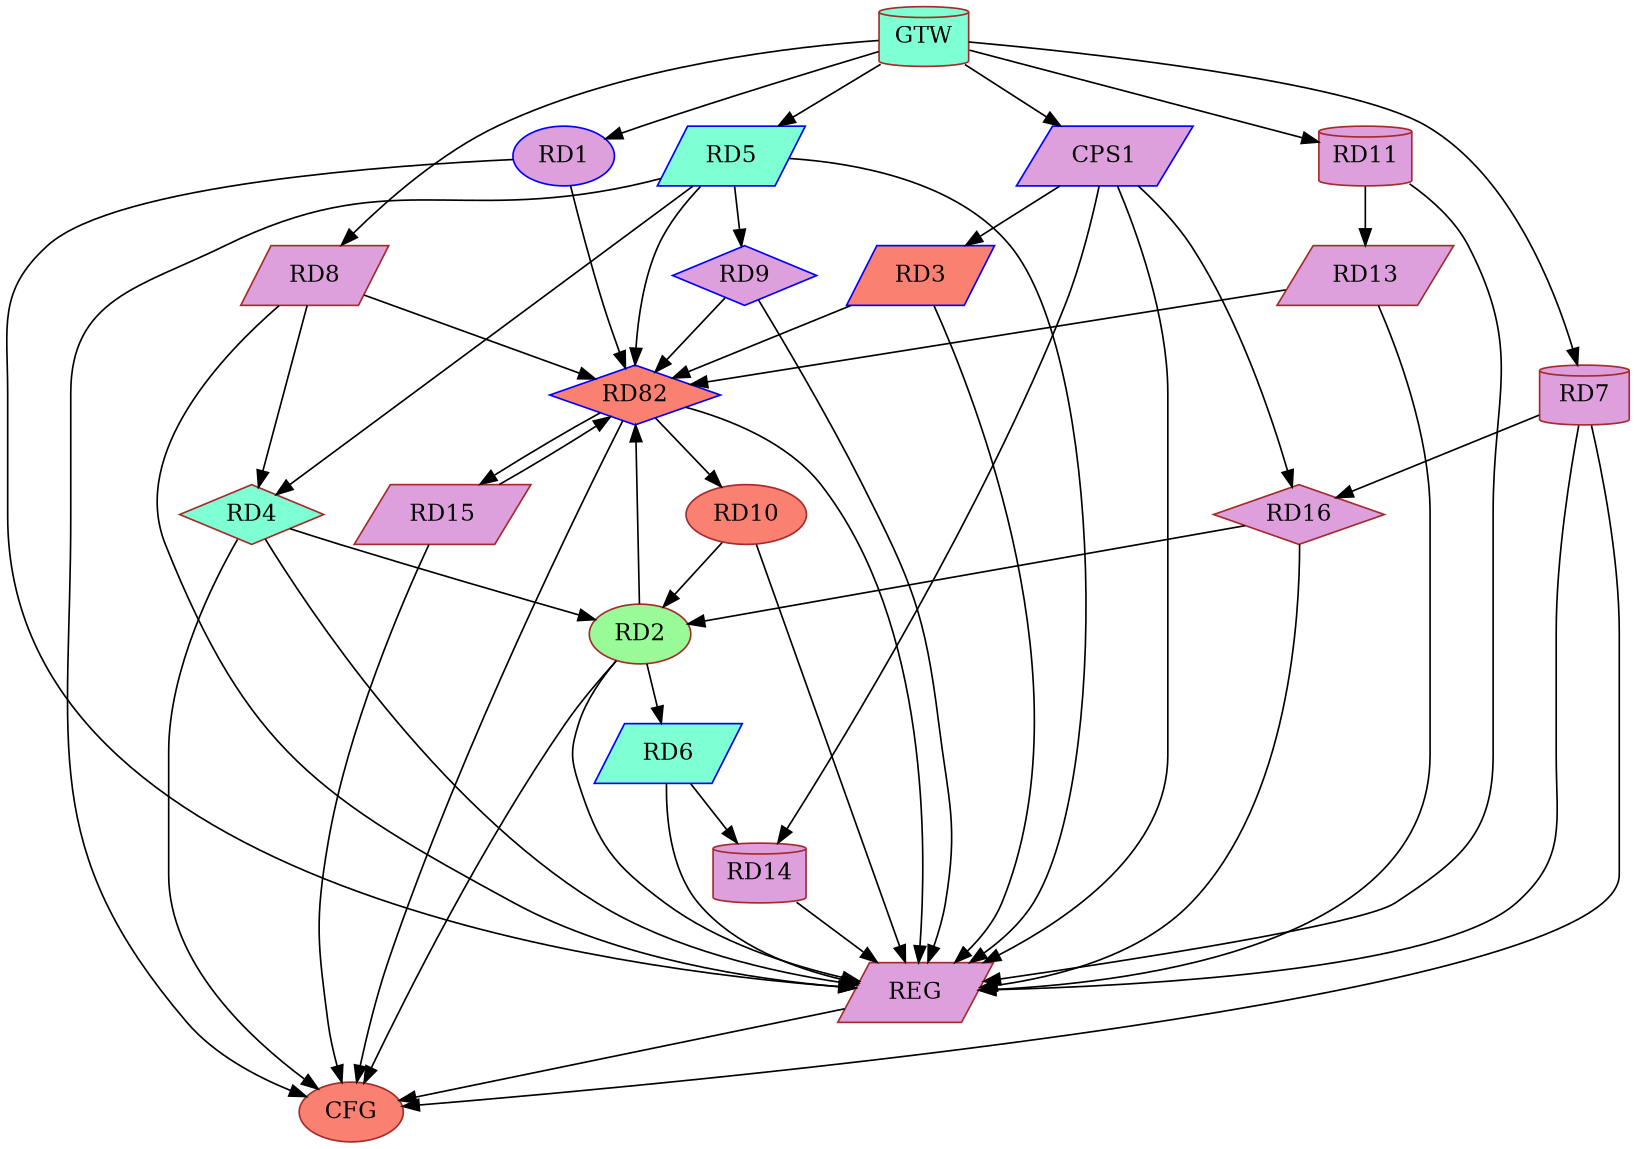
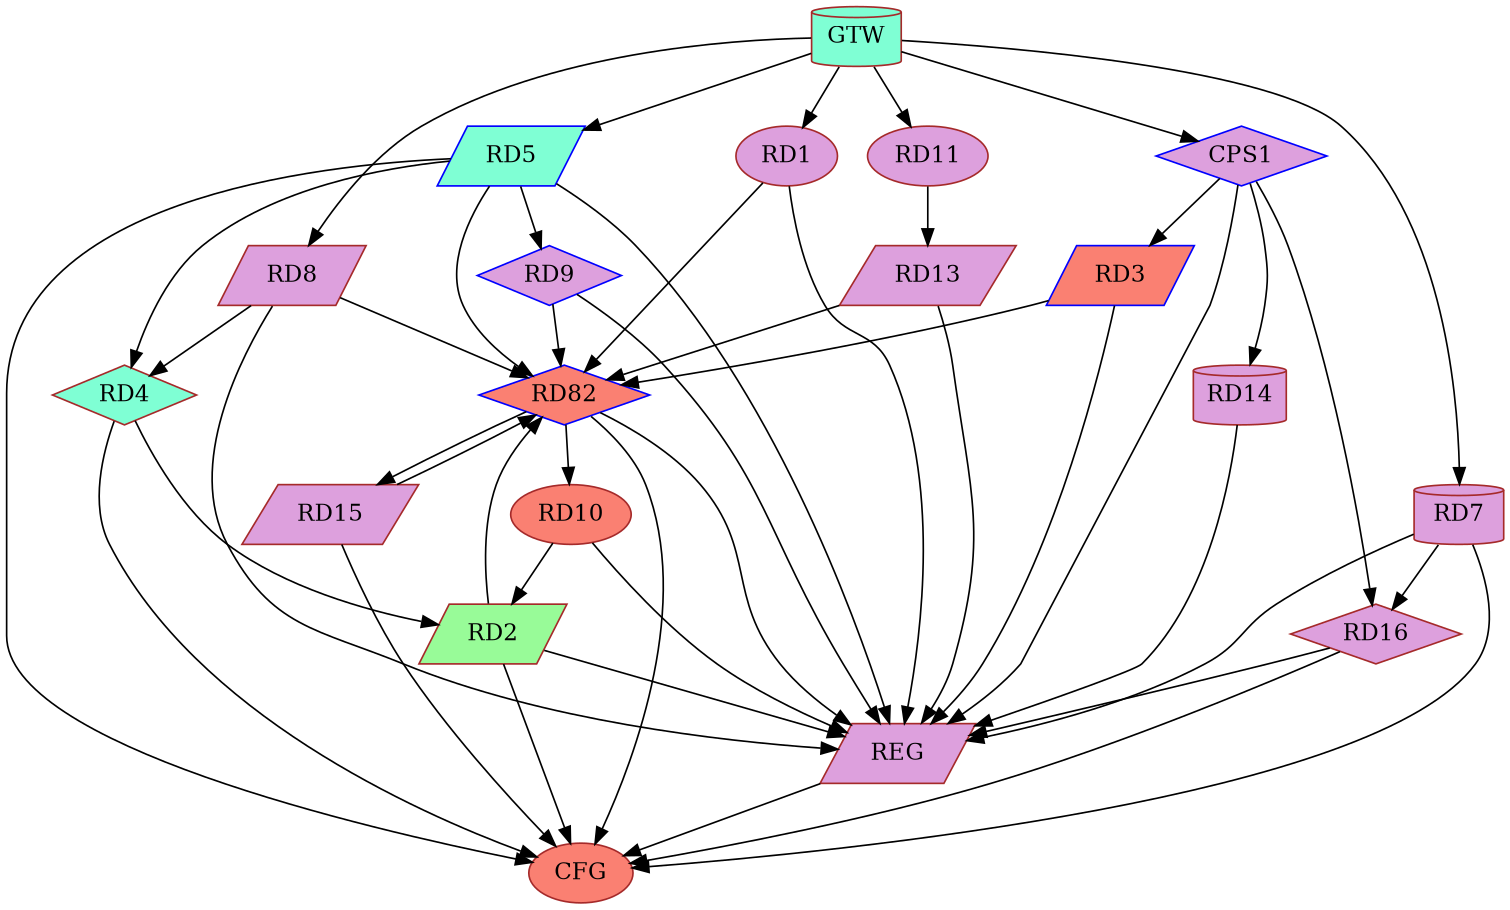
node "RD1": color blue -> brown
node "CPS1": shape parallelogram -> diamond
node "RD11": shape cylinder -> ellipse
edge "RD16" -> "RD2": now "RD16" -> "CFG"
node "RD2": shape ellipse -> parallelogram
edge "RD11" -> "REG": removed
node "RD6": removed
edge "RD4" -> "REG": removed
